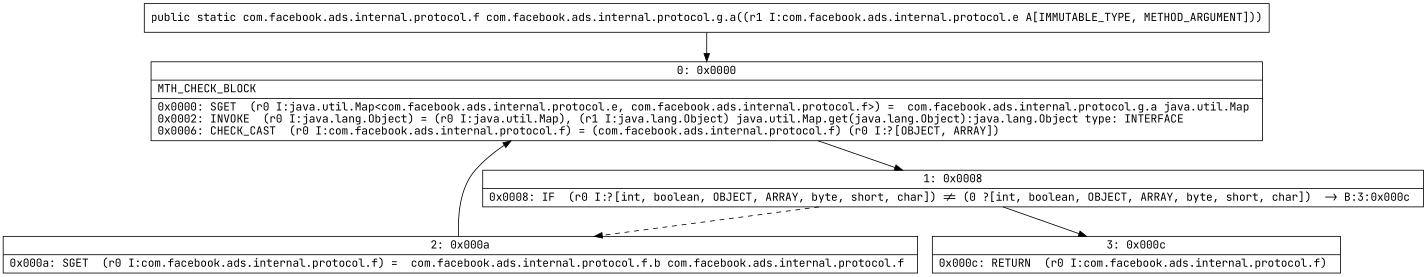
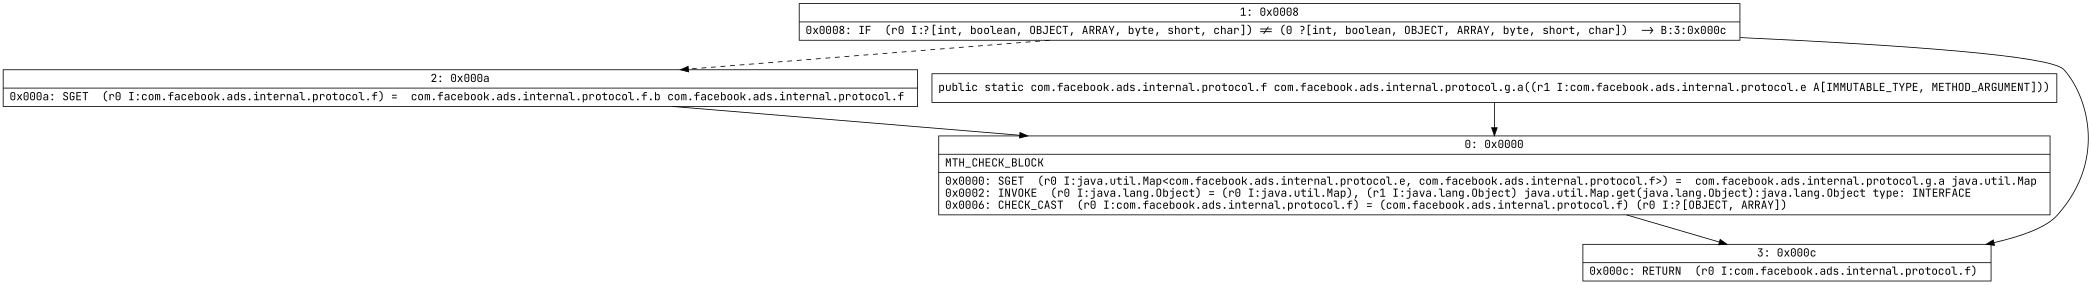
edge "0: 0x0000" -> "1: 0x0008": now "0: 0x0000" -> "3: 0x000c"
